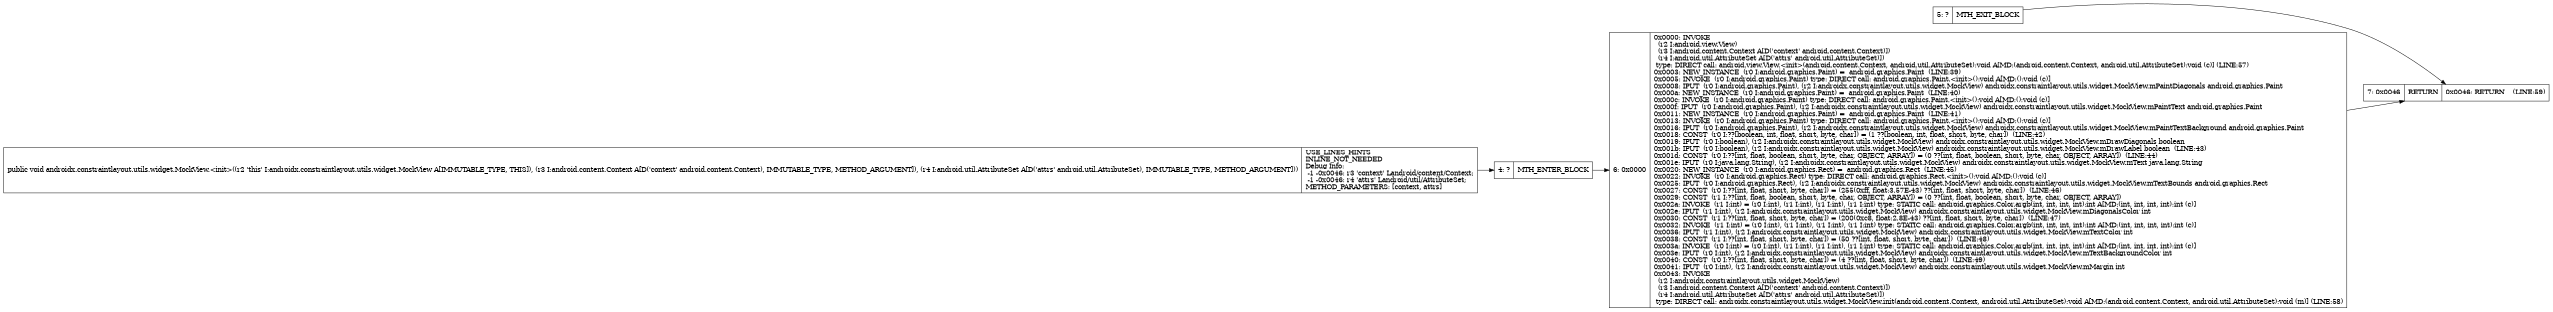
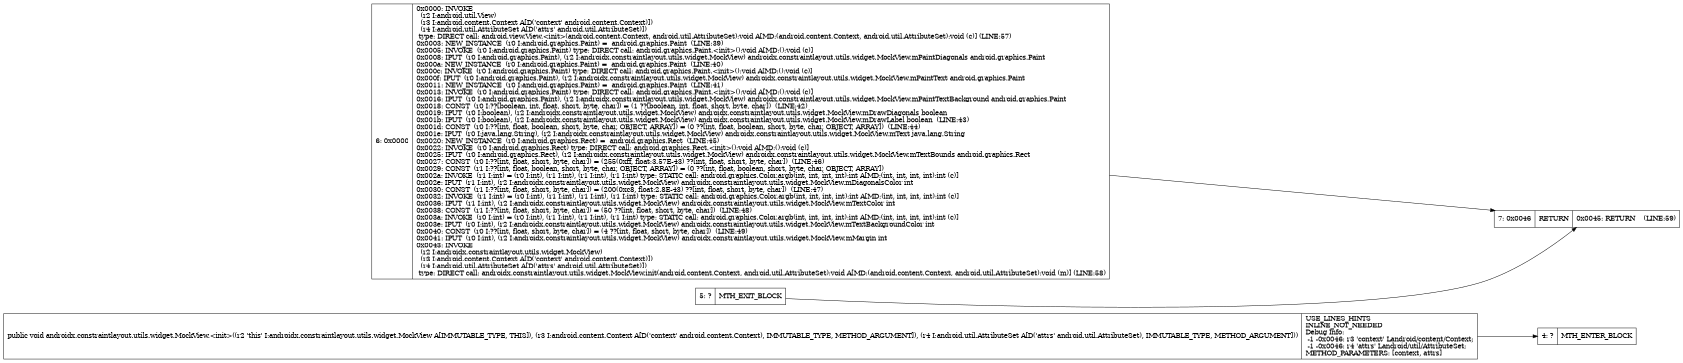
node "6: 0x0000": text "(r2 I:android.view.View)" -> "(r2 I:android.util.View)"
node "7: 0x0046": text "0x0046: RETURN    (LINE:59)" -> "0x0045: RETURN    (LINE:59)"
edge "4: ?" -> "6: 0x0000": removed
